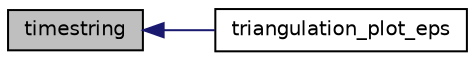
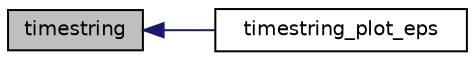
node "triangulation_plot_eps": label "triangulation_plot_eps" -> "timestring_plot_eps"
